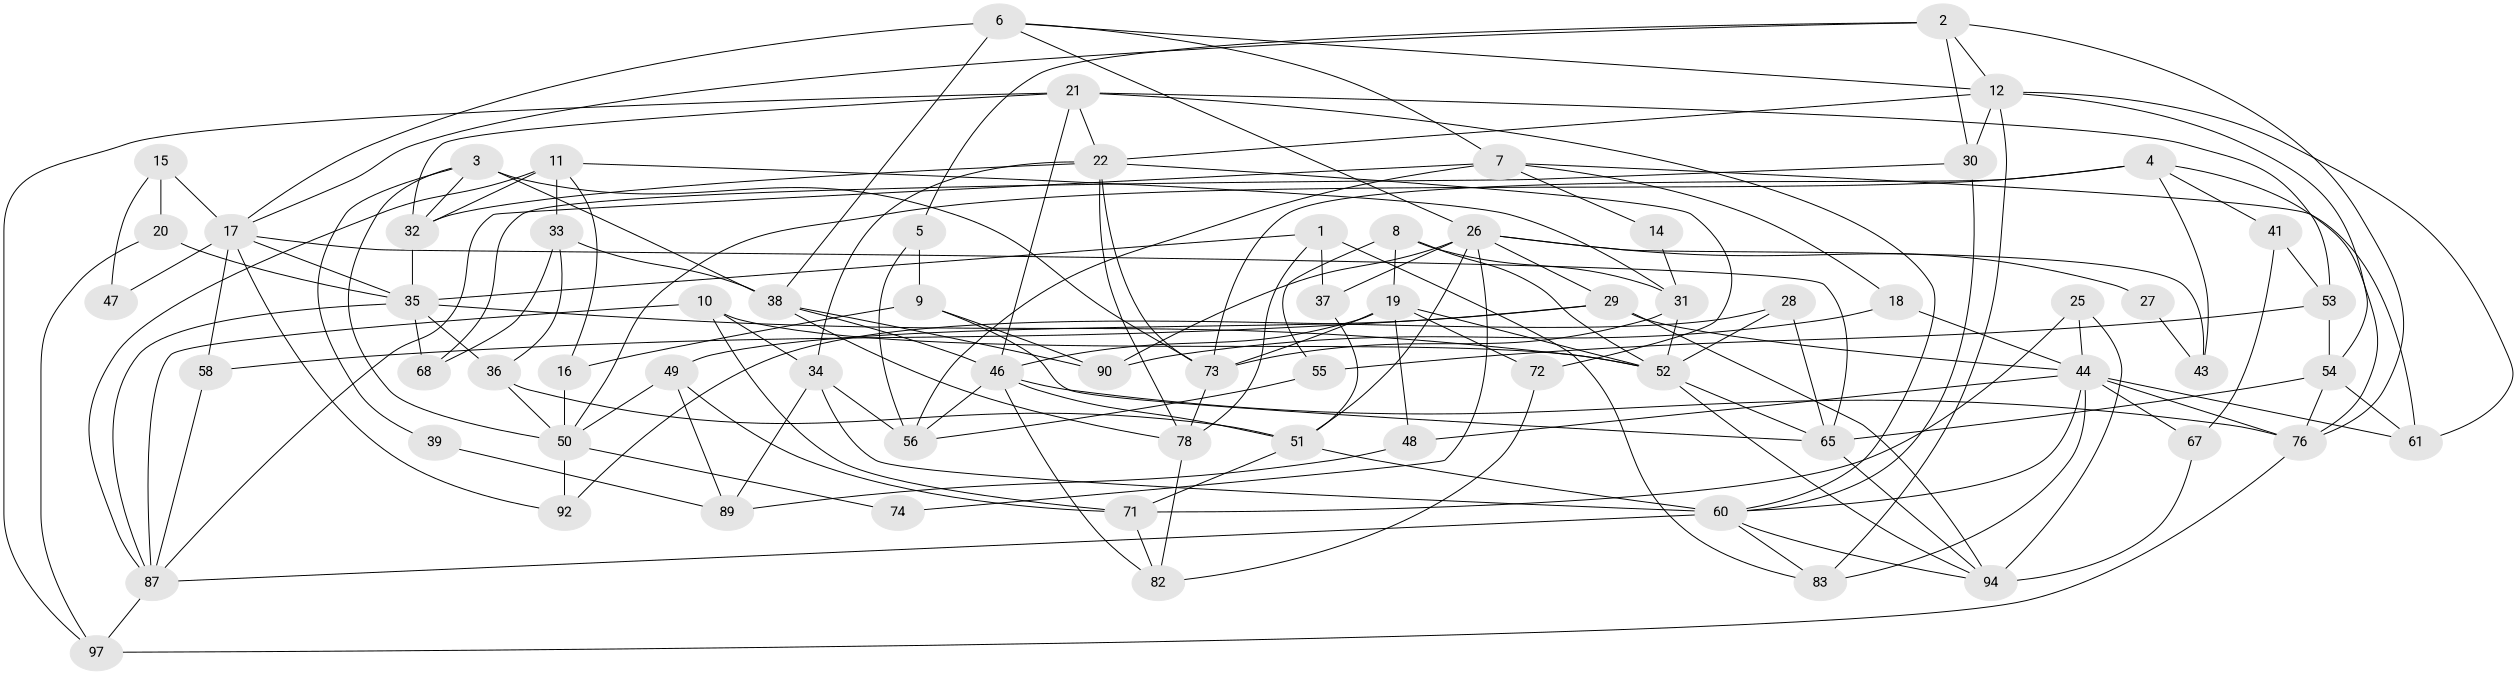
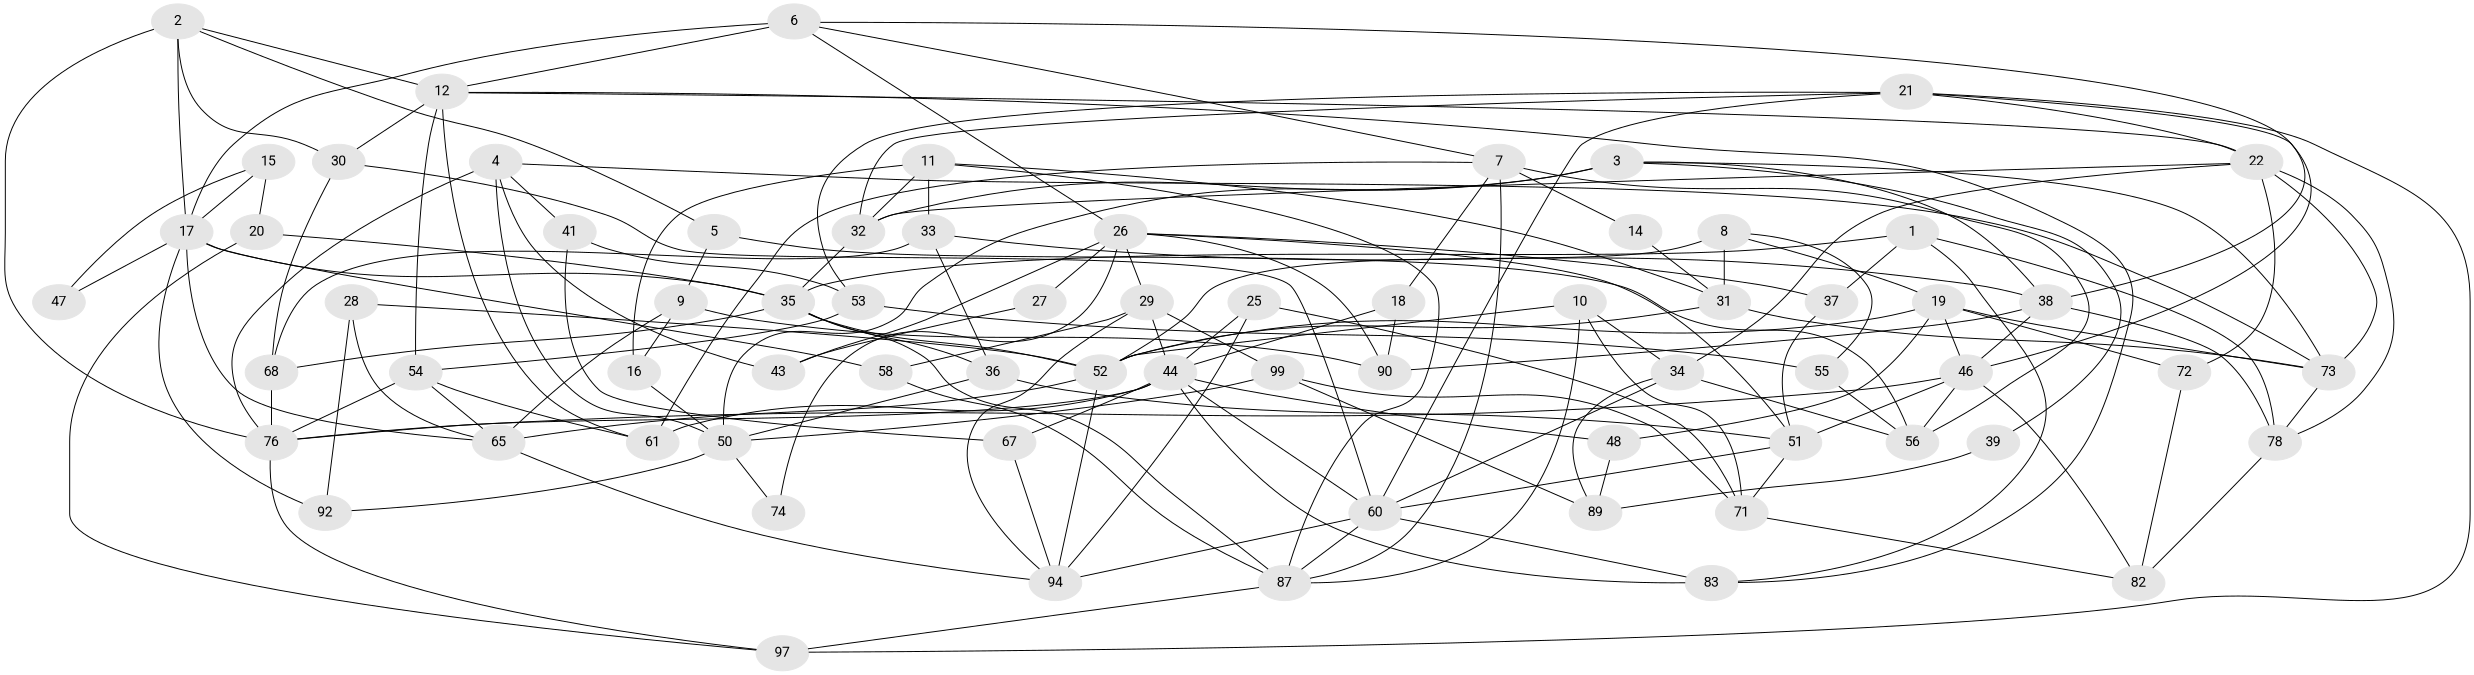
node "49": label "49" -> "99"
edge "68" -- "76": added
